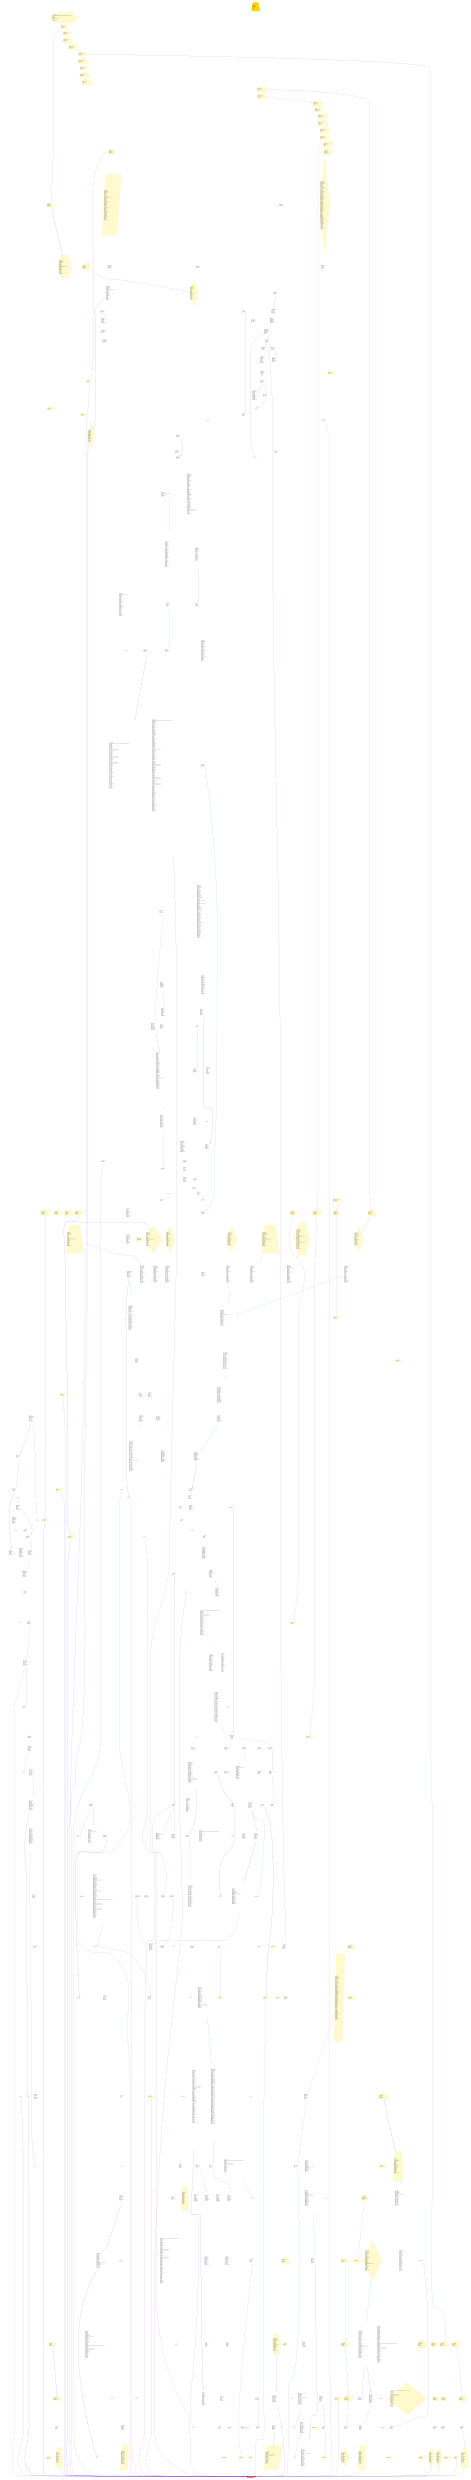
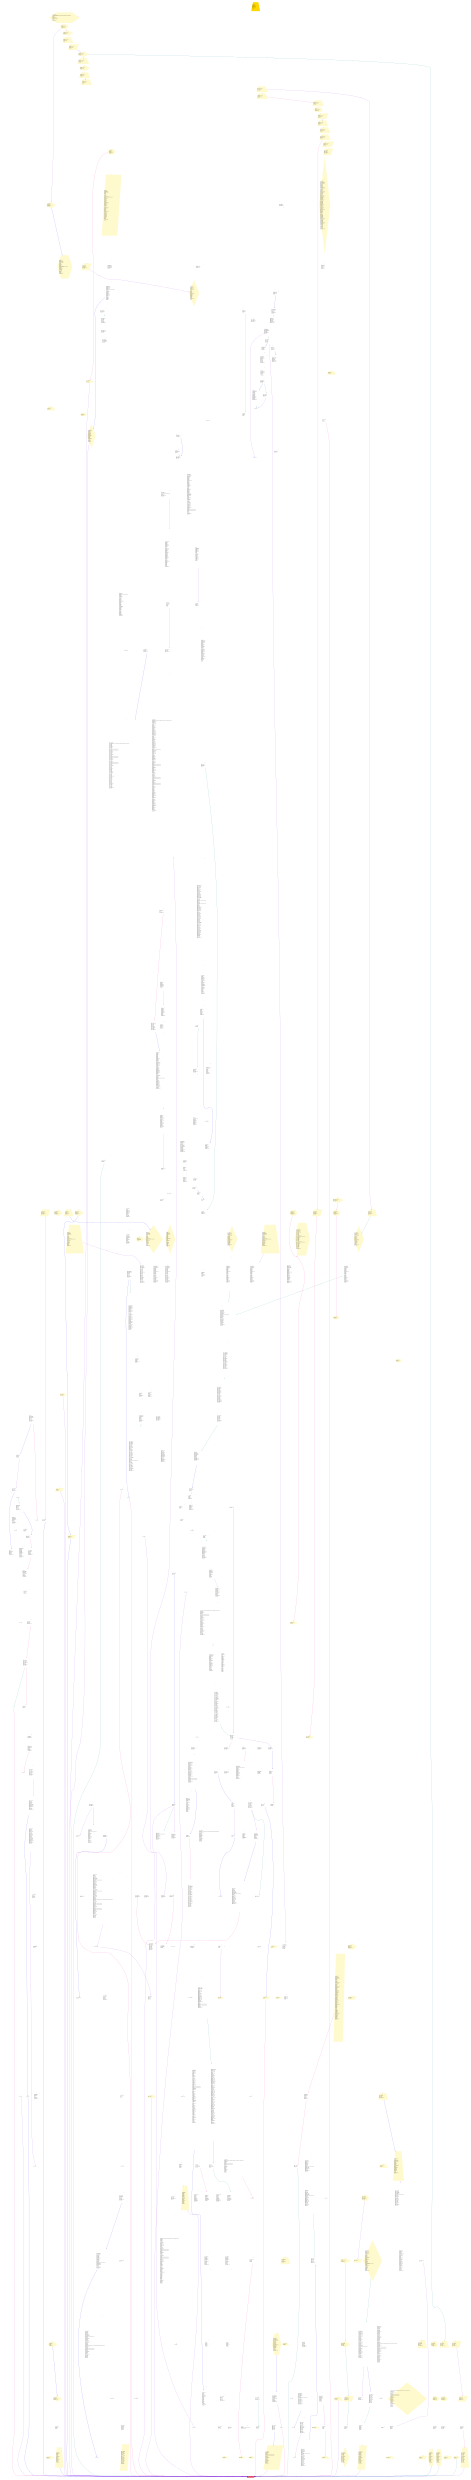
node "412: PUSH1 0x00 414: DUP1 415: REVERT": fillcolor lemonchiffon -> white
